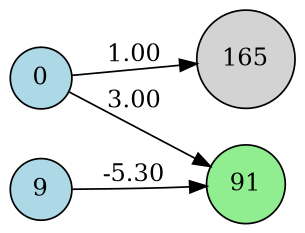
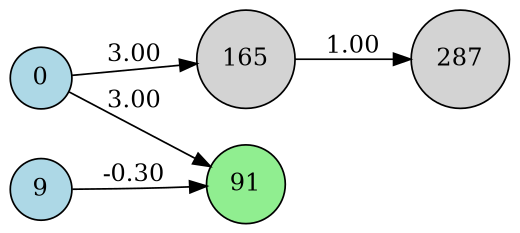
edge "0" -> "165": label "1.00" -> "3.00"
node "287": added
edge "9" -> "91": label "-5.30" -> "-0.30"
